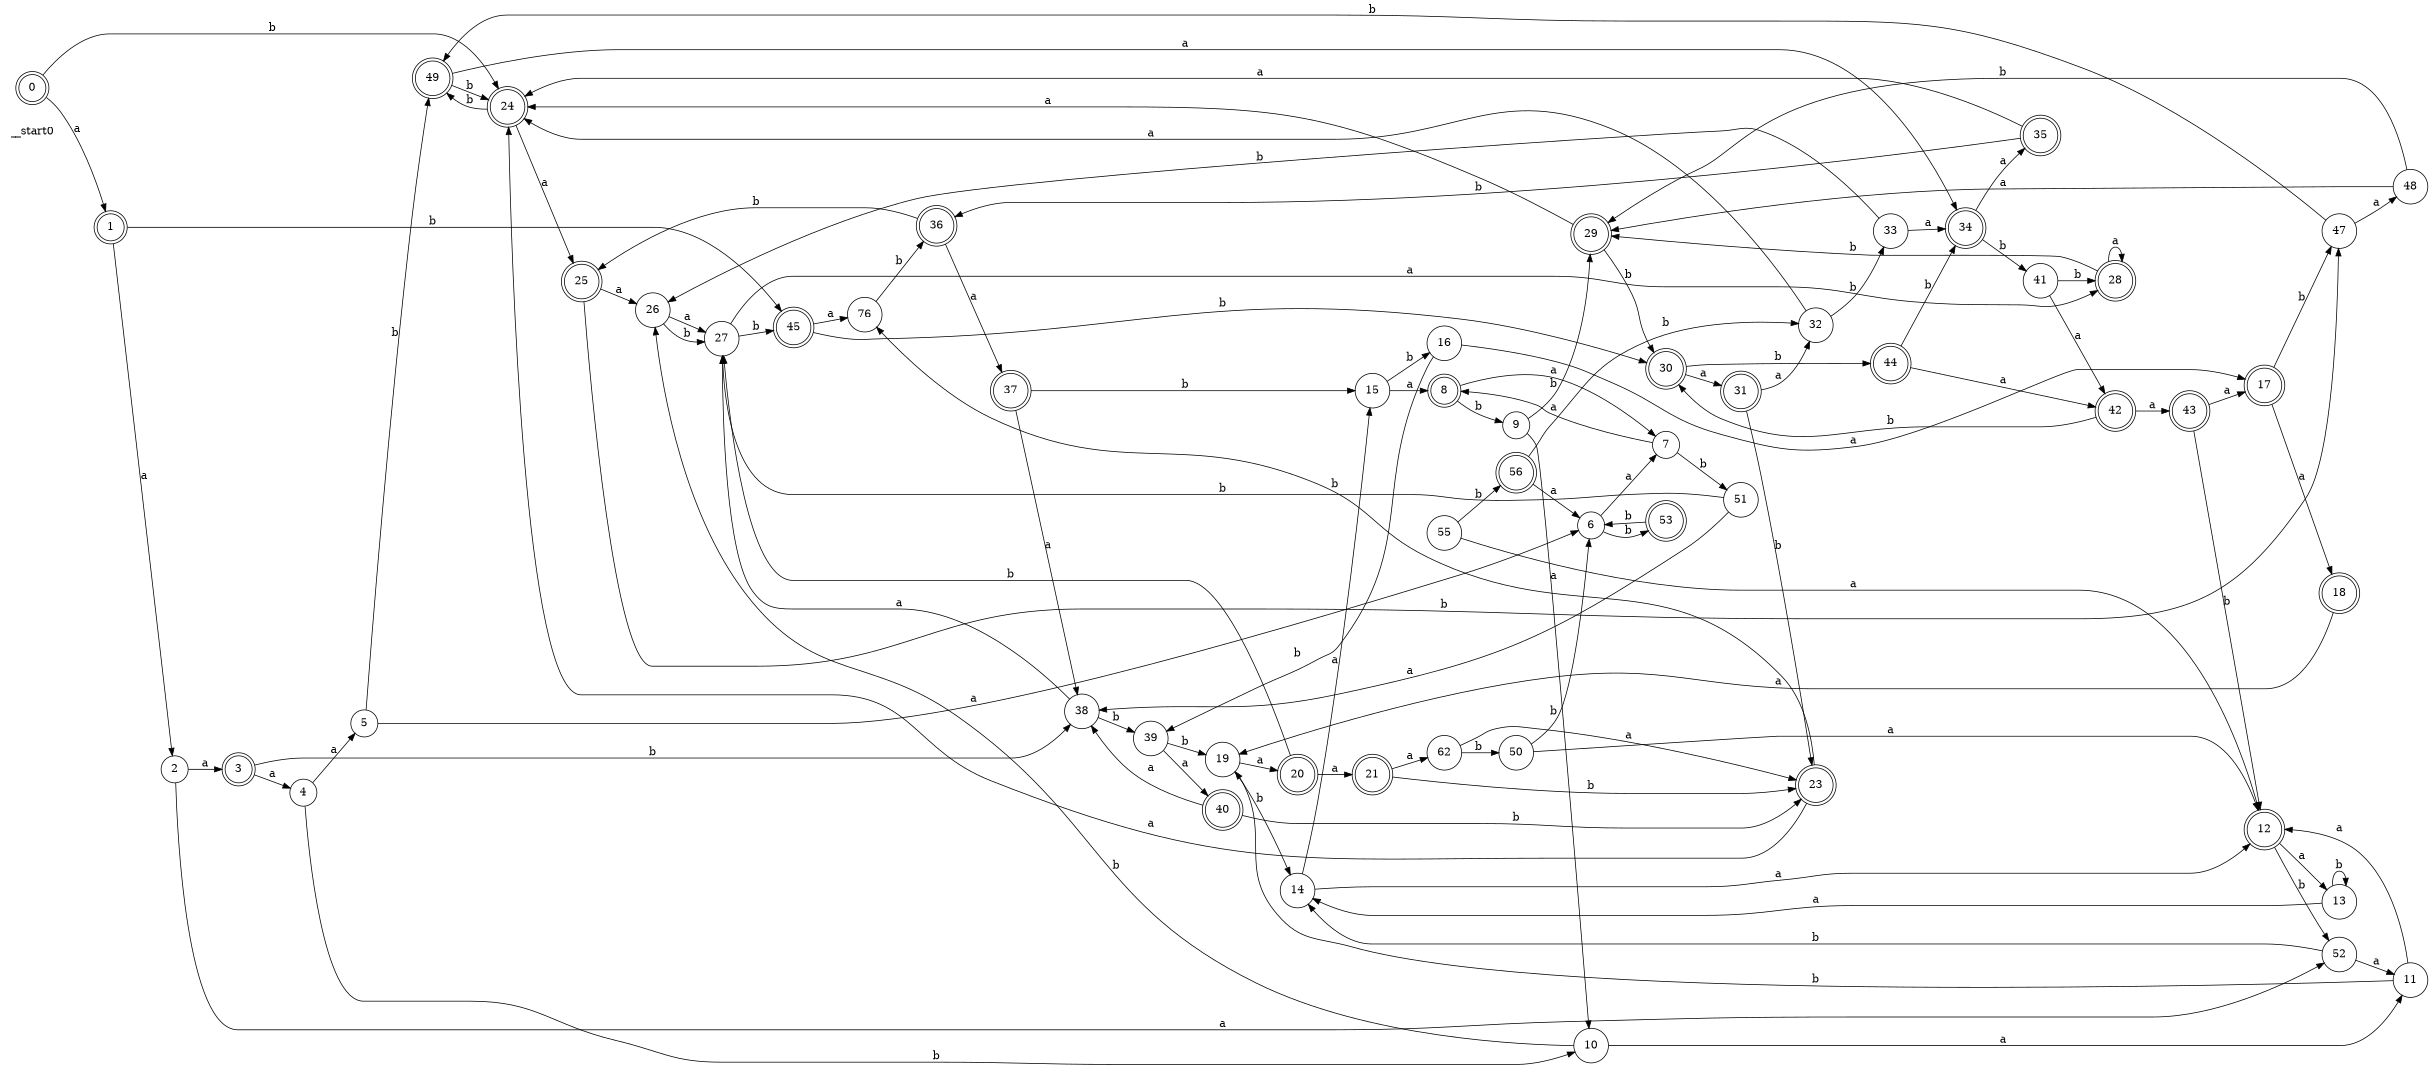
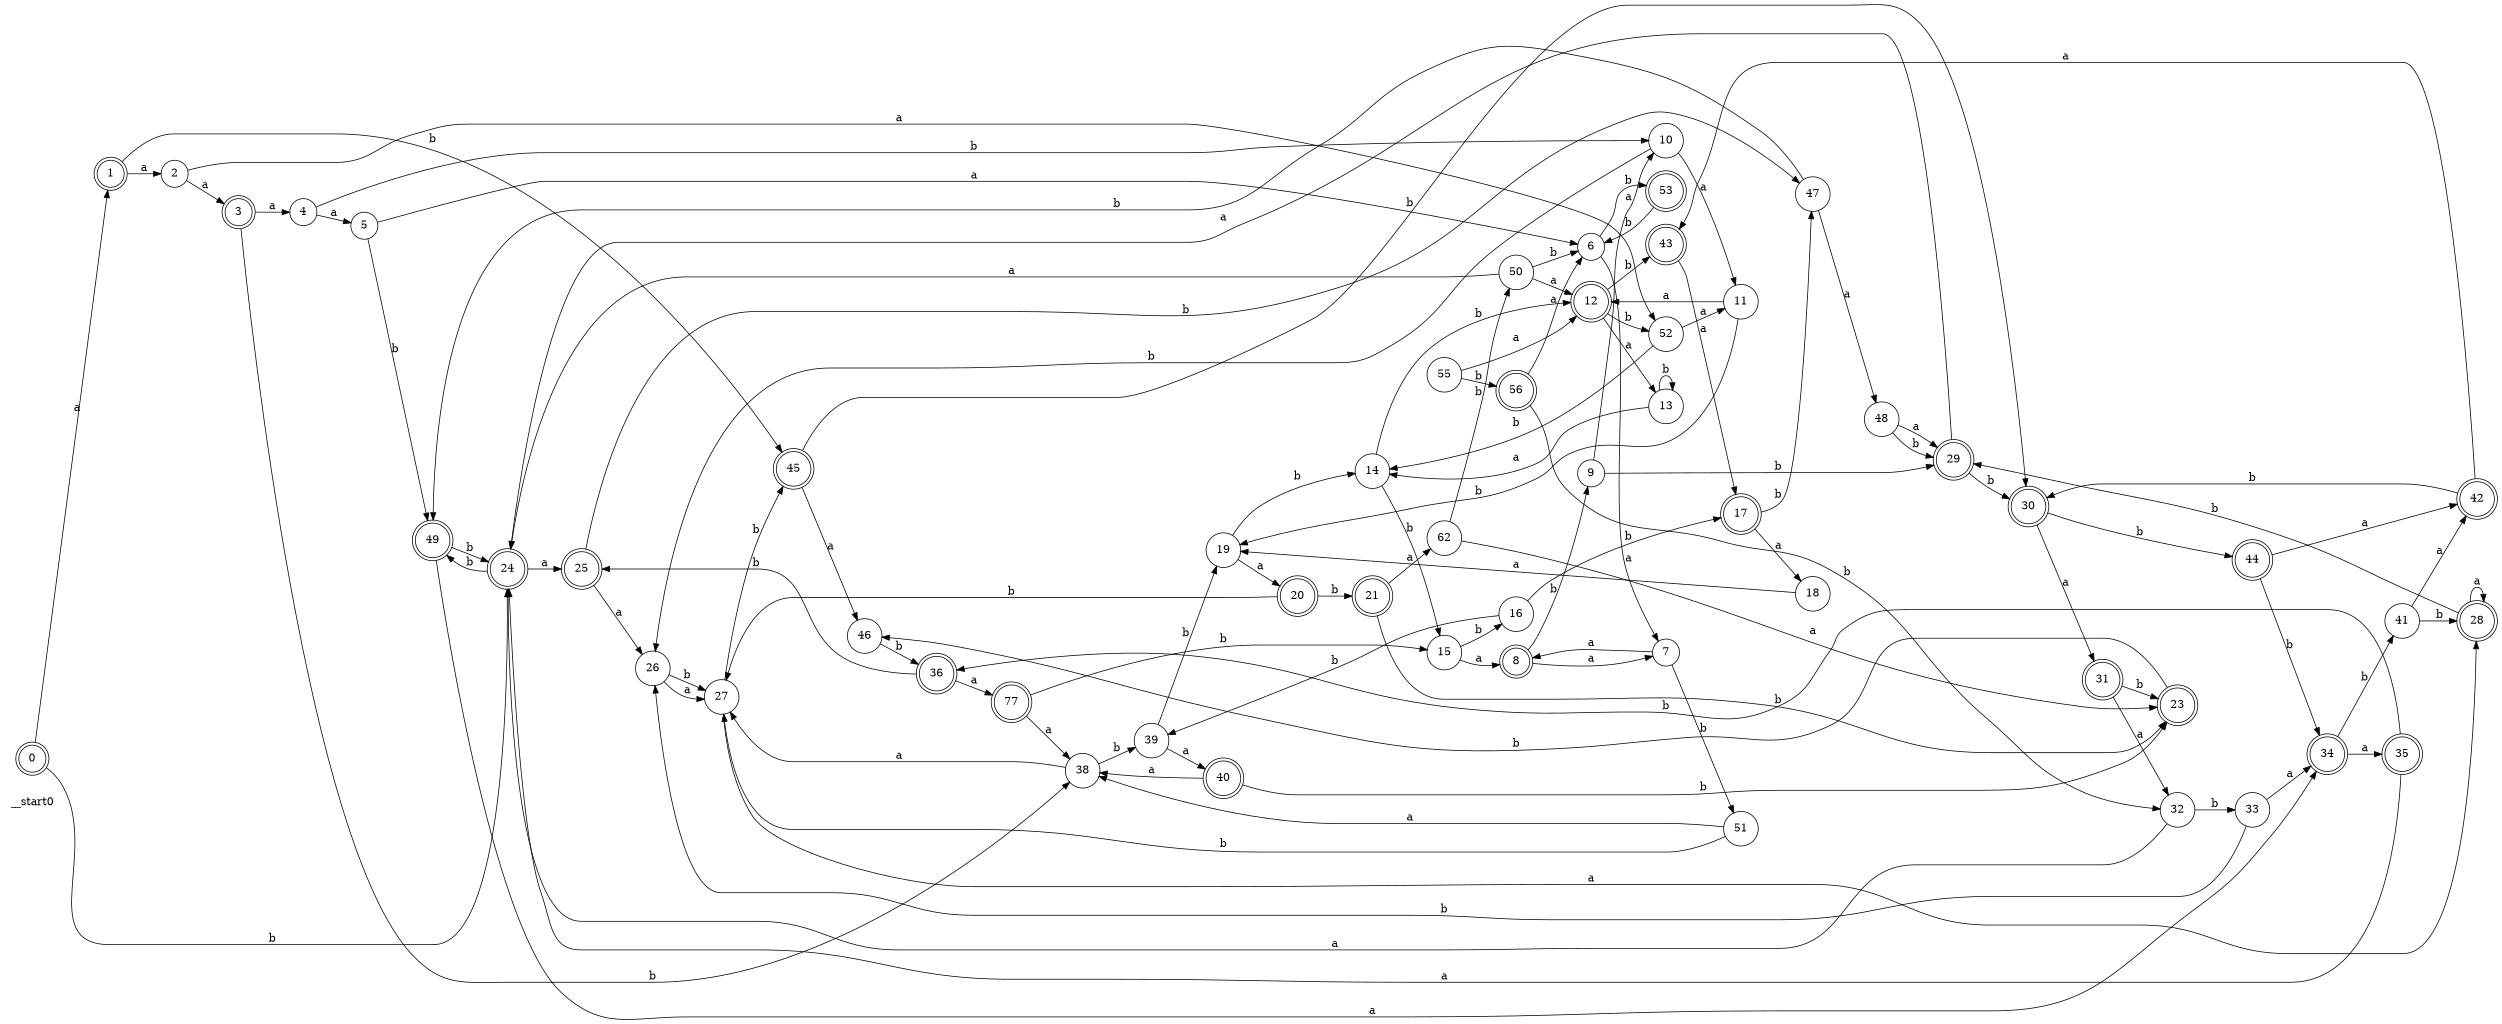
node "76": label "76" -> "46"
node "37": label "37" -> "77"
edge "16" -> "17": label "a" -> "b"
node "18": shape doublecircle -> circle
edge "43" -> "12": reversed
edge "14" -> "15": label "a" -> "b"
edge "23" -> "24": now "50" -> "24"
edge "20" -> "21": label "a" -> "b"
edge "14" -> "12": label "a" -> "b"
